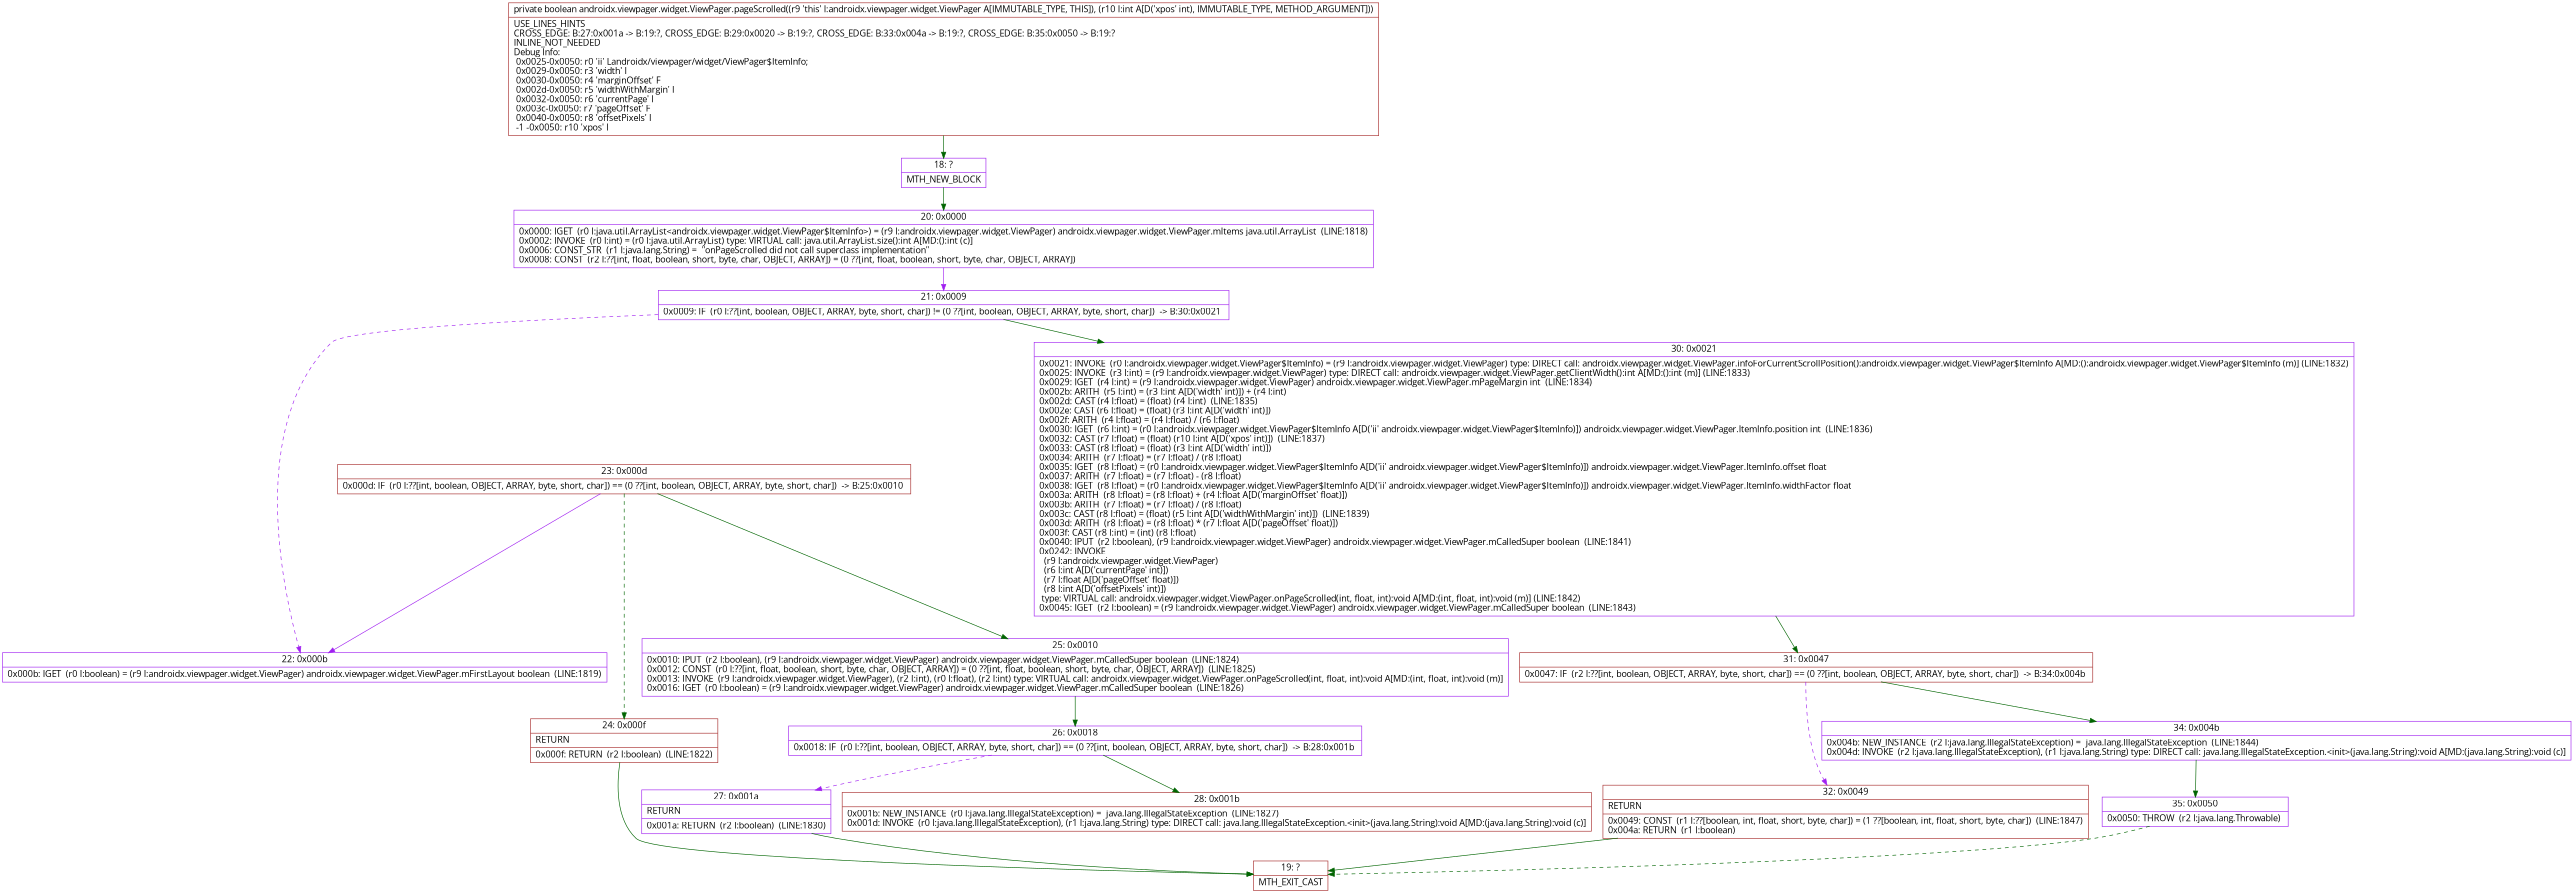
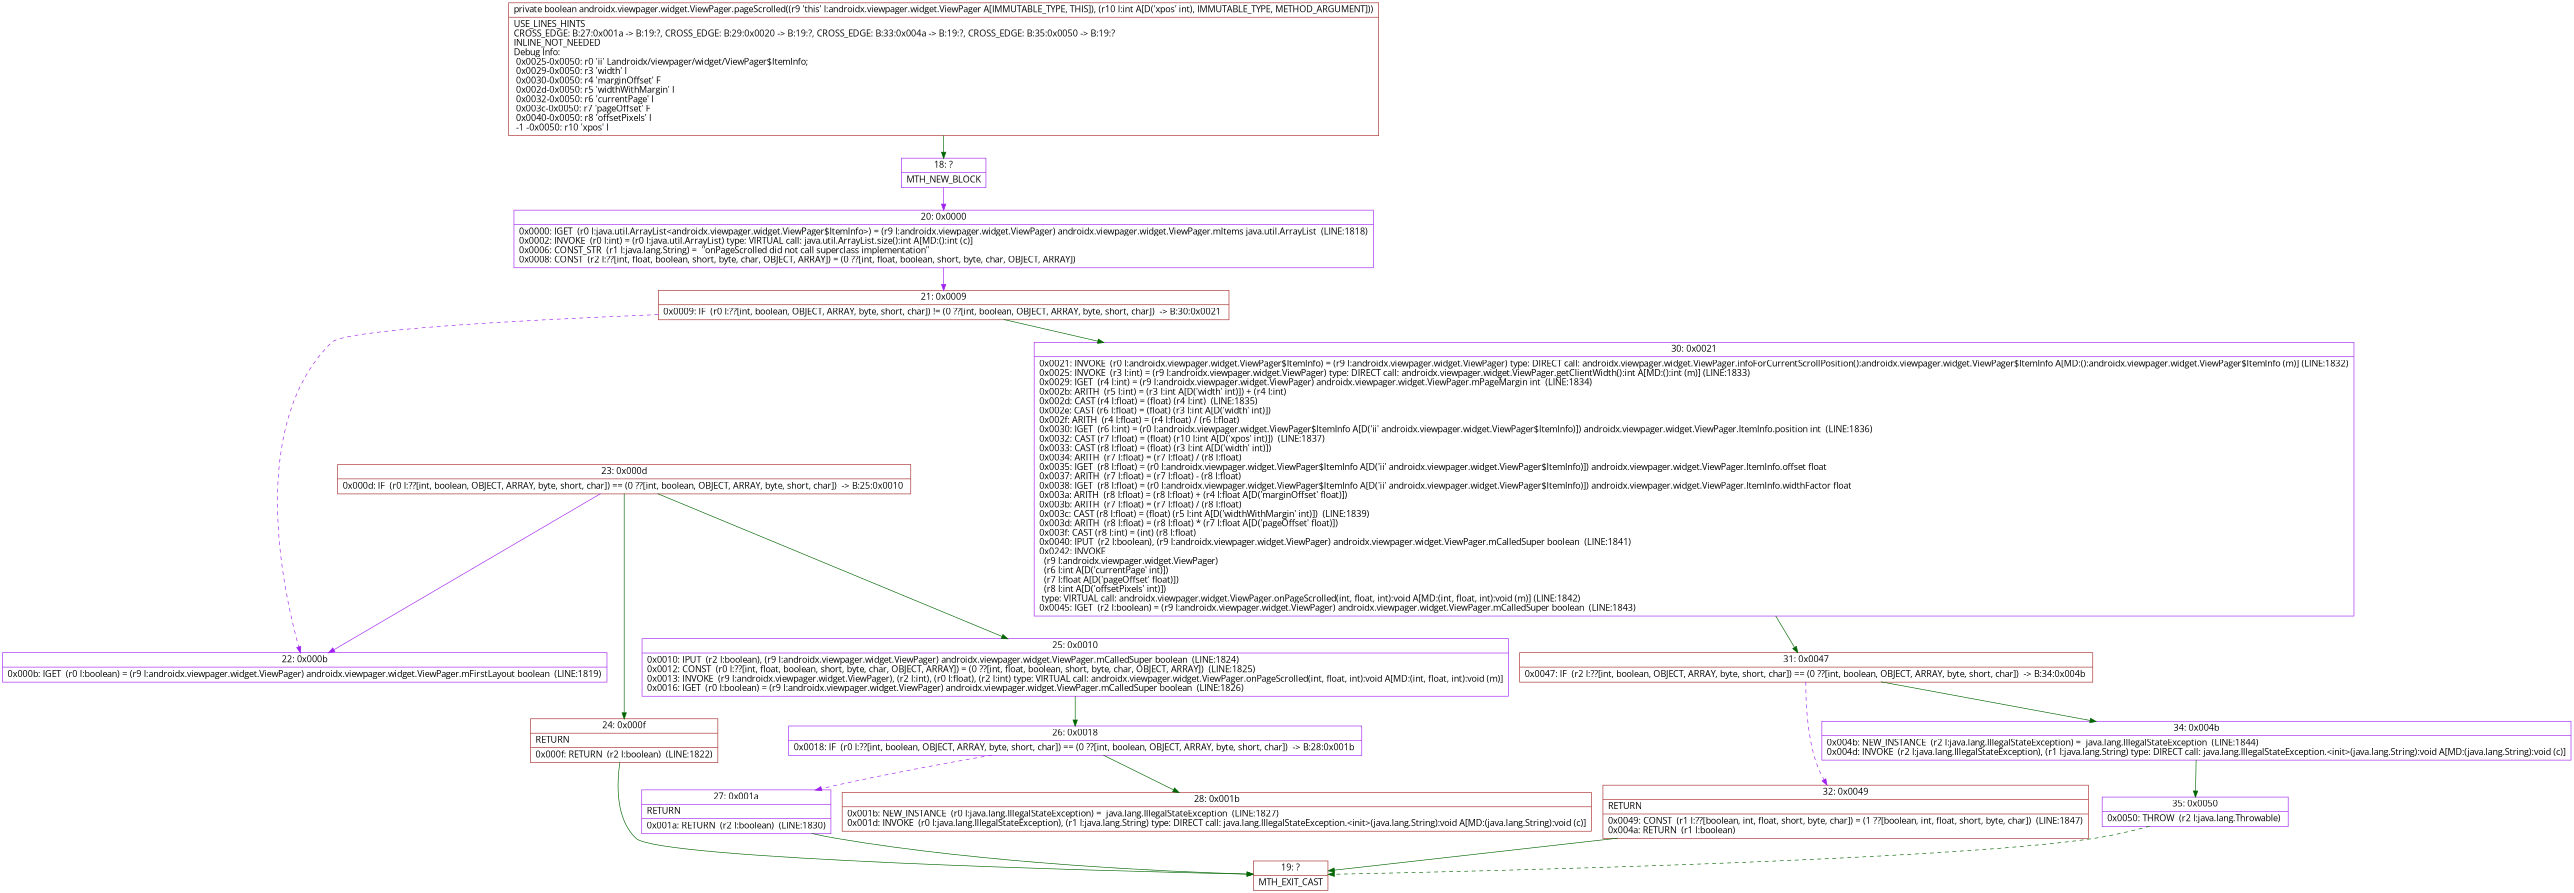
edge "18: ?" -> "20: 0x0000": color darkgreen -> purple
node "21: 0x0009": color purple -> brown
edge "23: 0x000d" -> "24: 0x000f": style dashed -> solid
